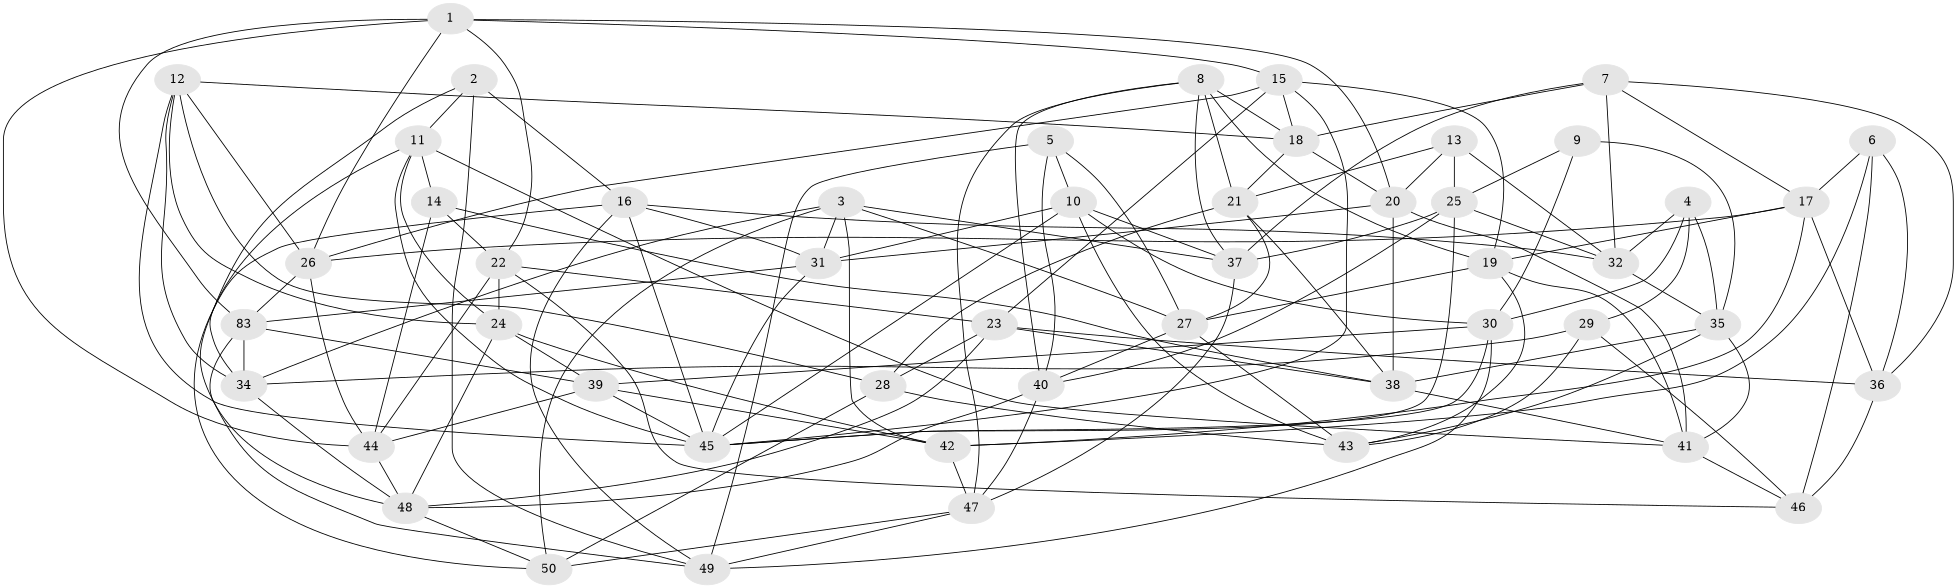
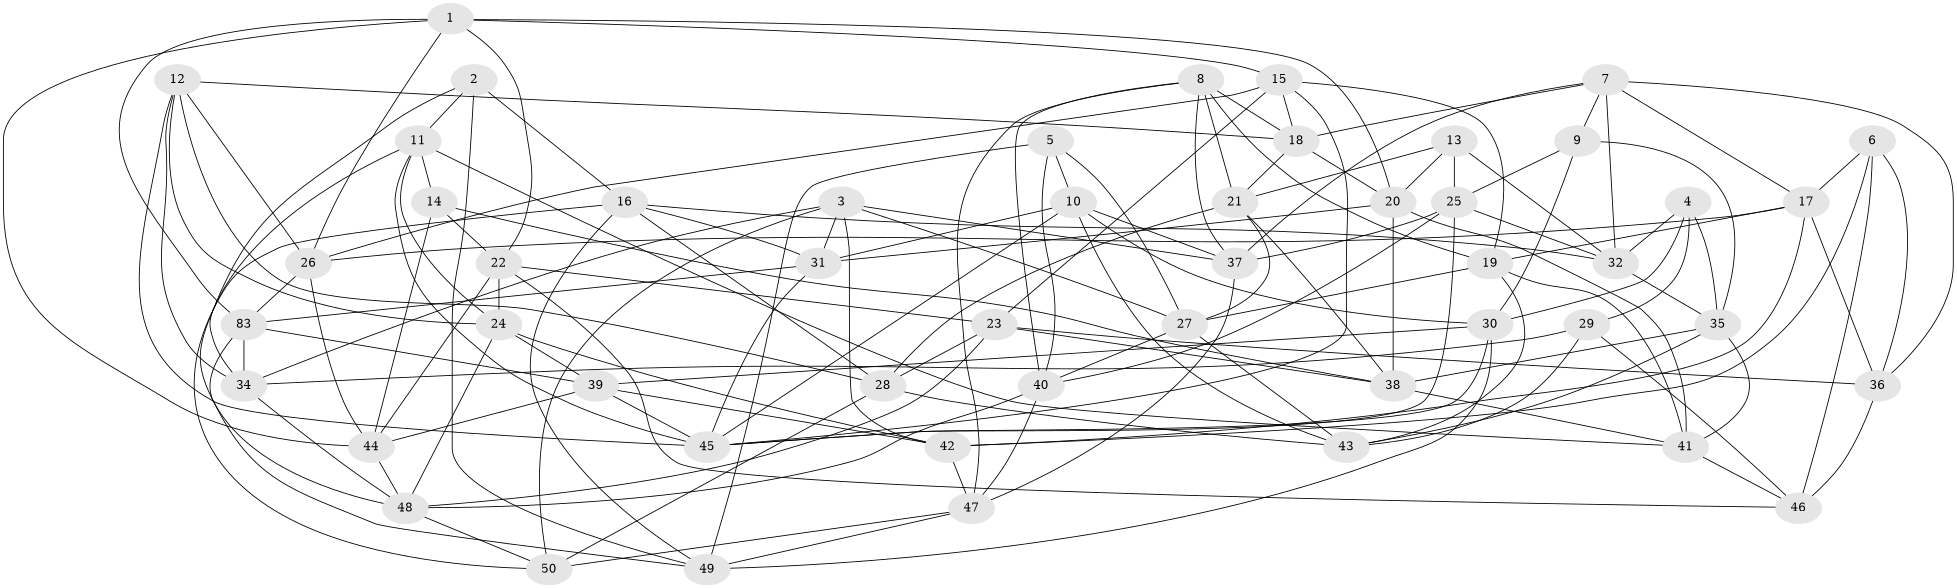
edge "7" -- "9": added
edge "16" -- "45": now "16" -- "28"
